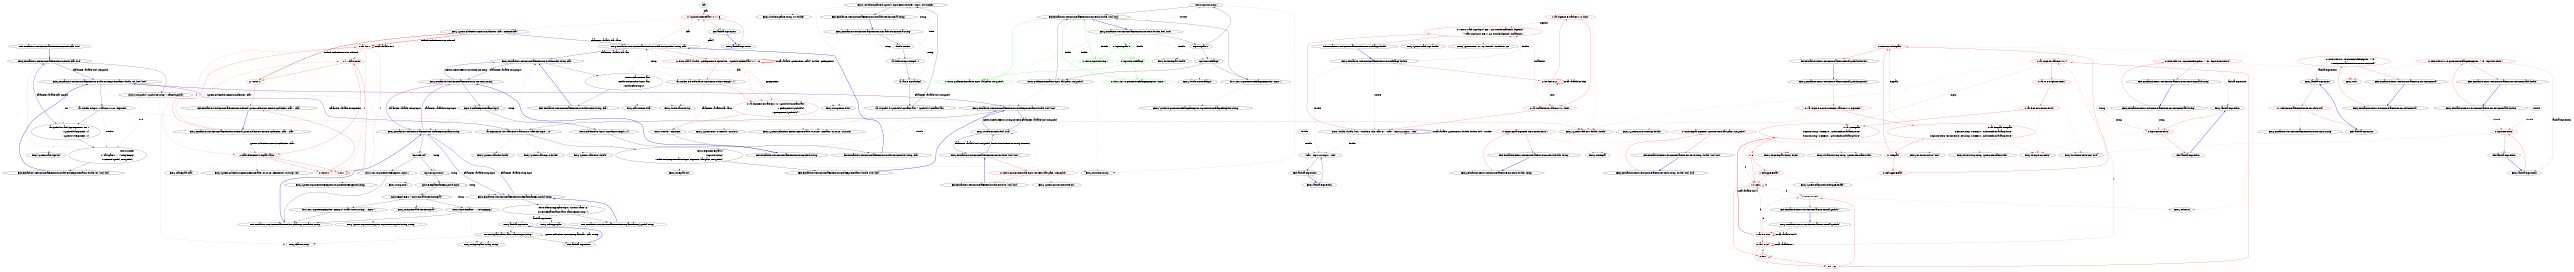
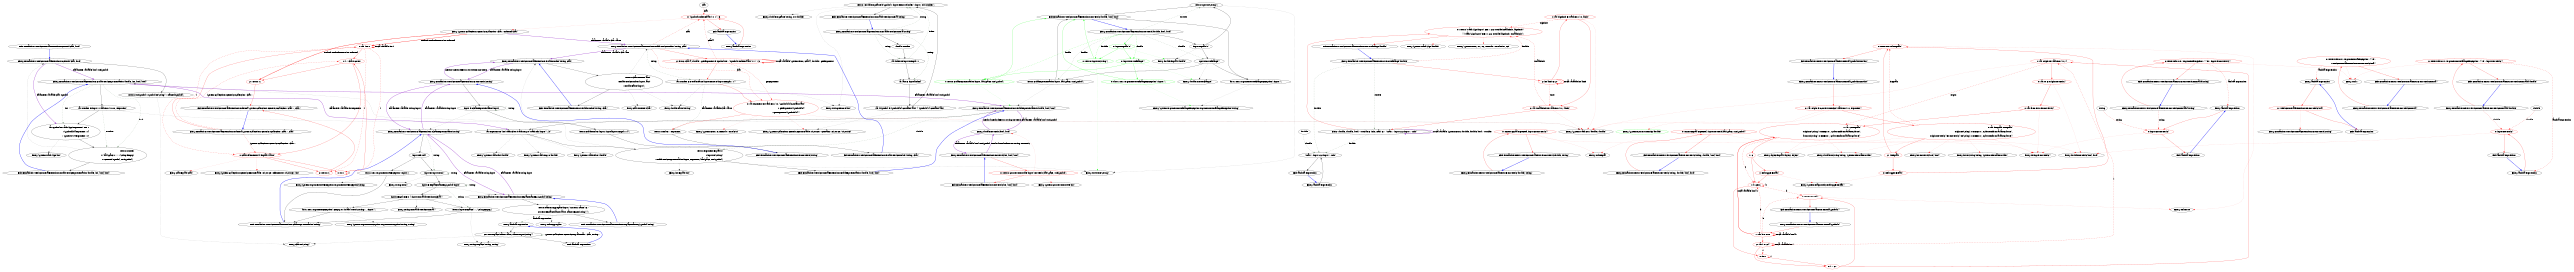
node "Entry System.Convert.ToInt32(double)": color black -> green
